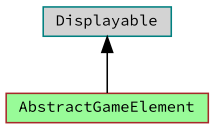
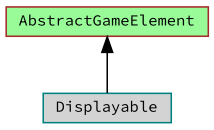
edge "AbstractGameElement" -> "Displayable": reversed
